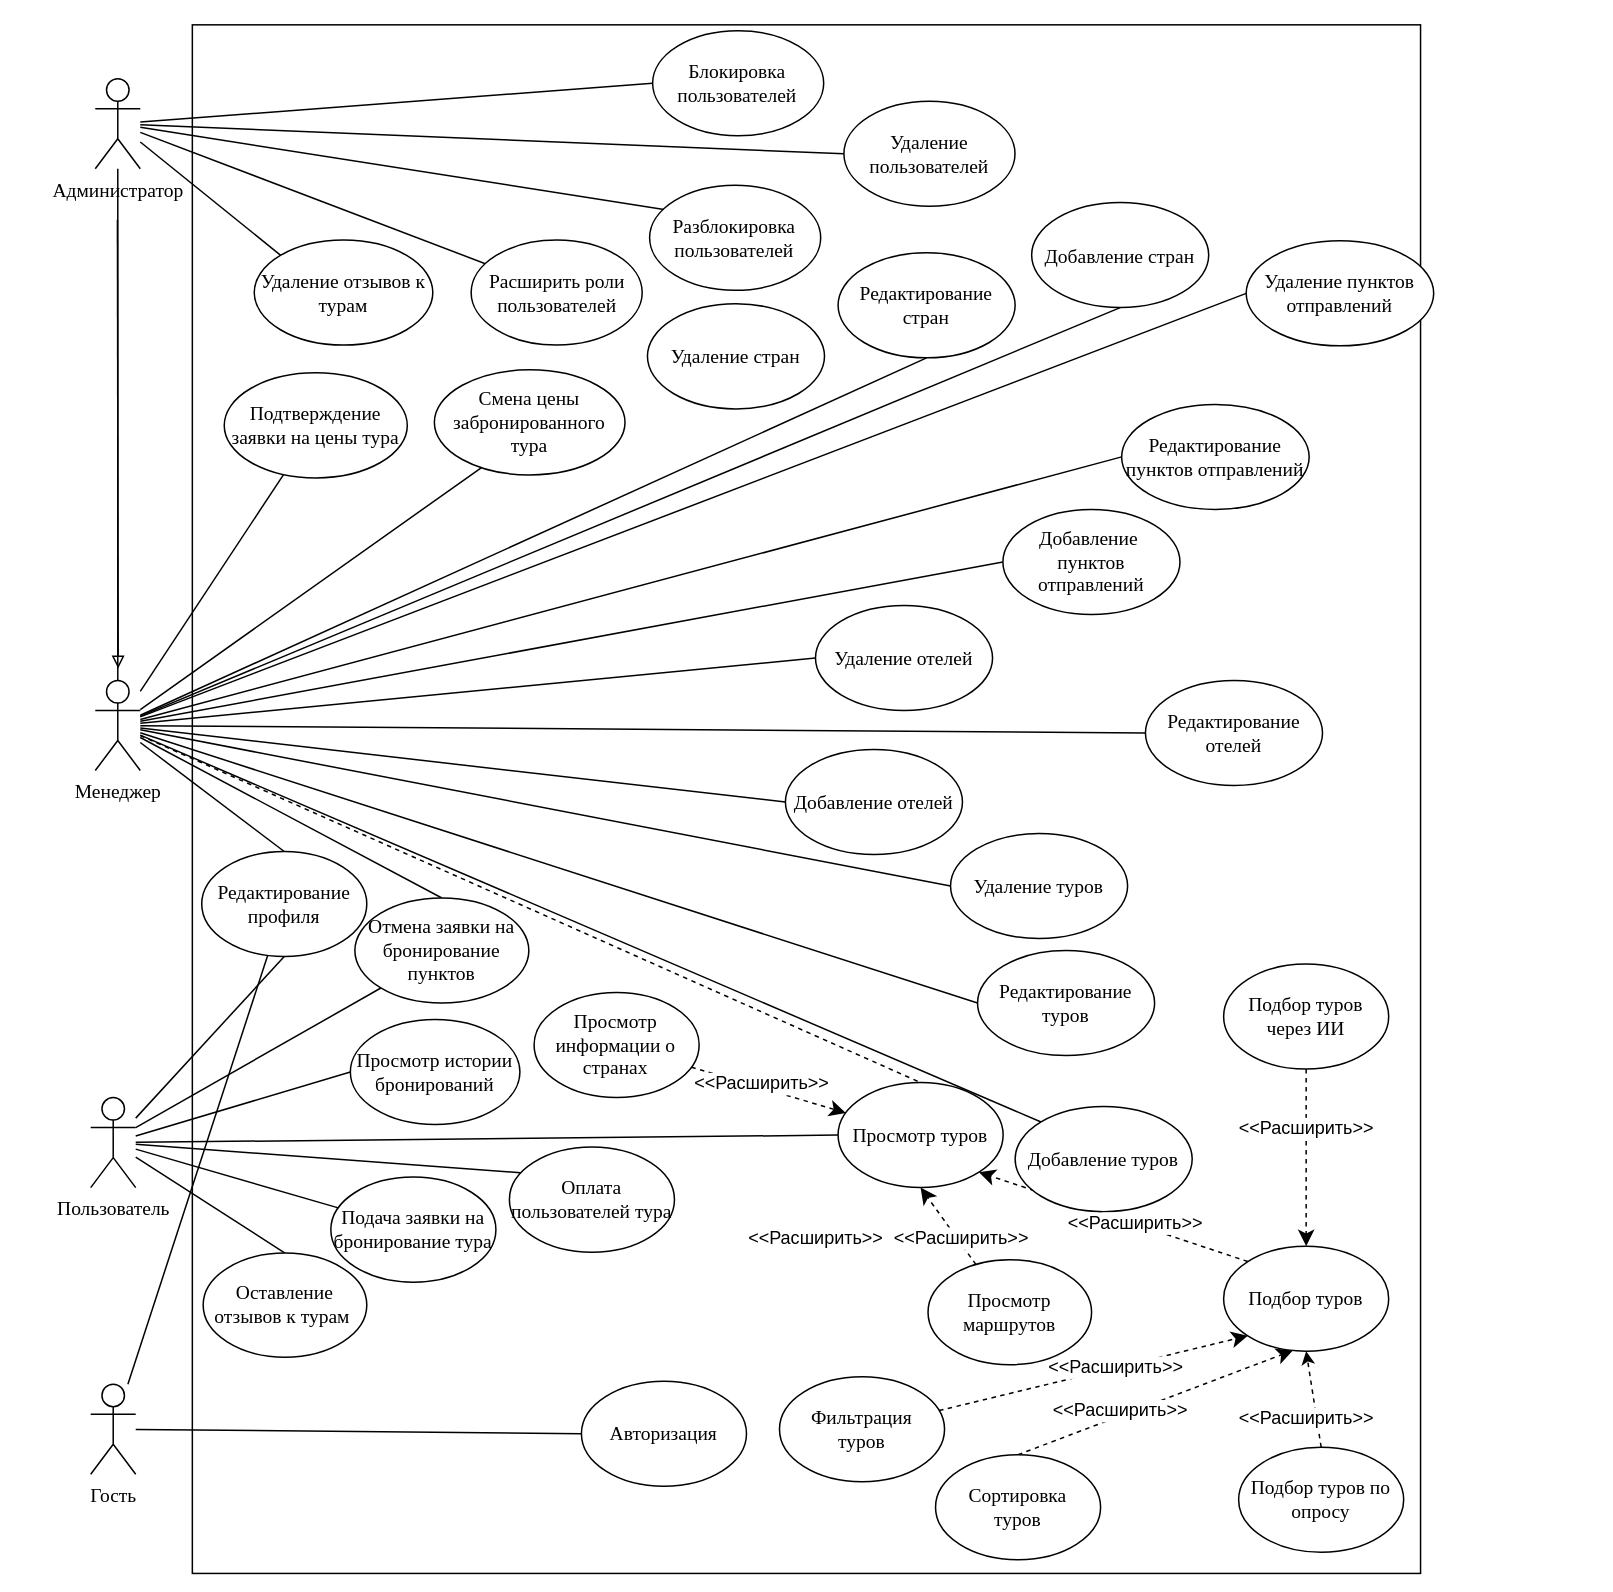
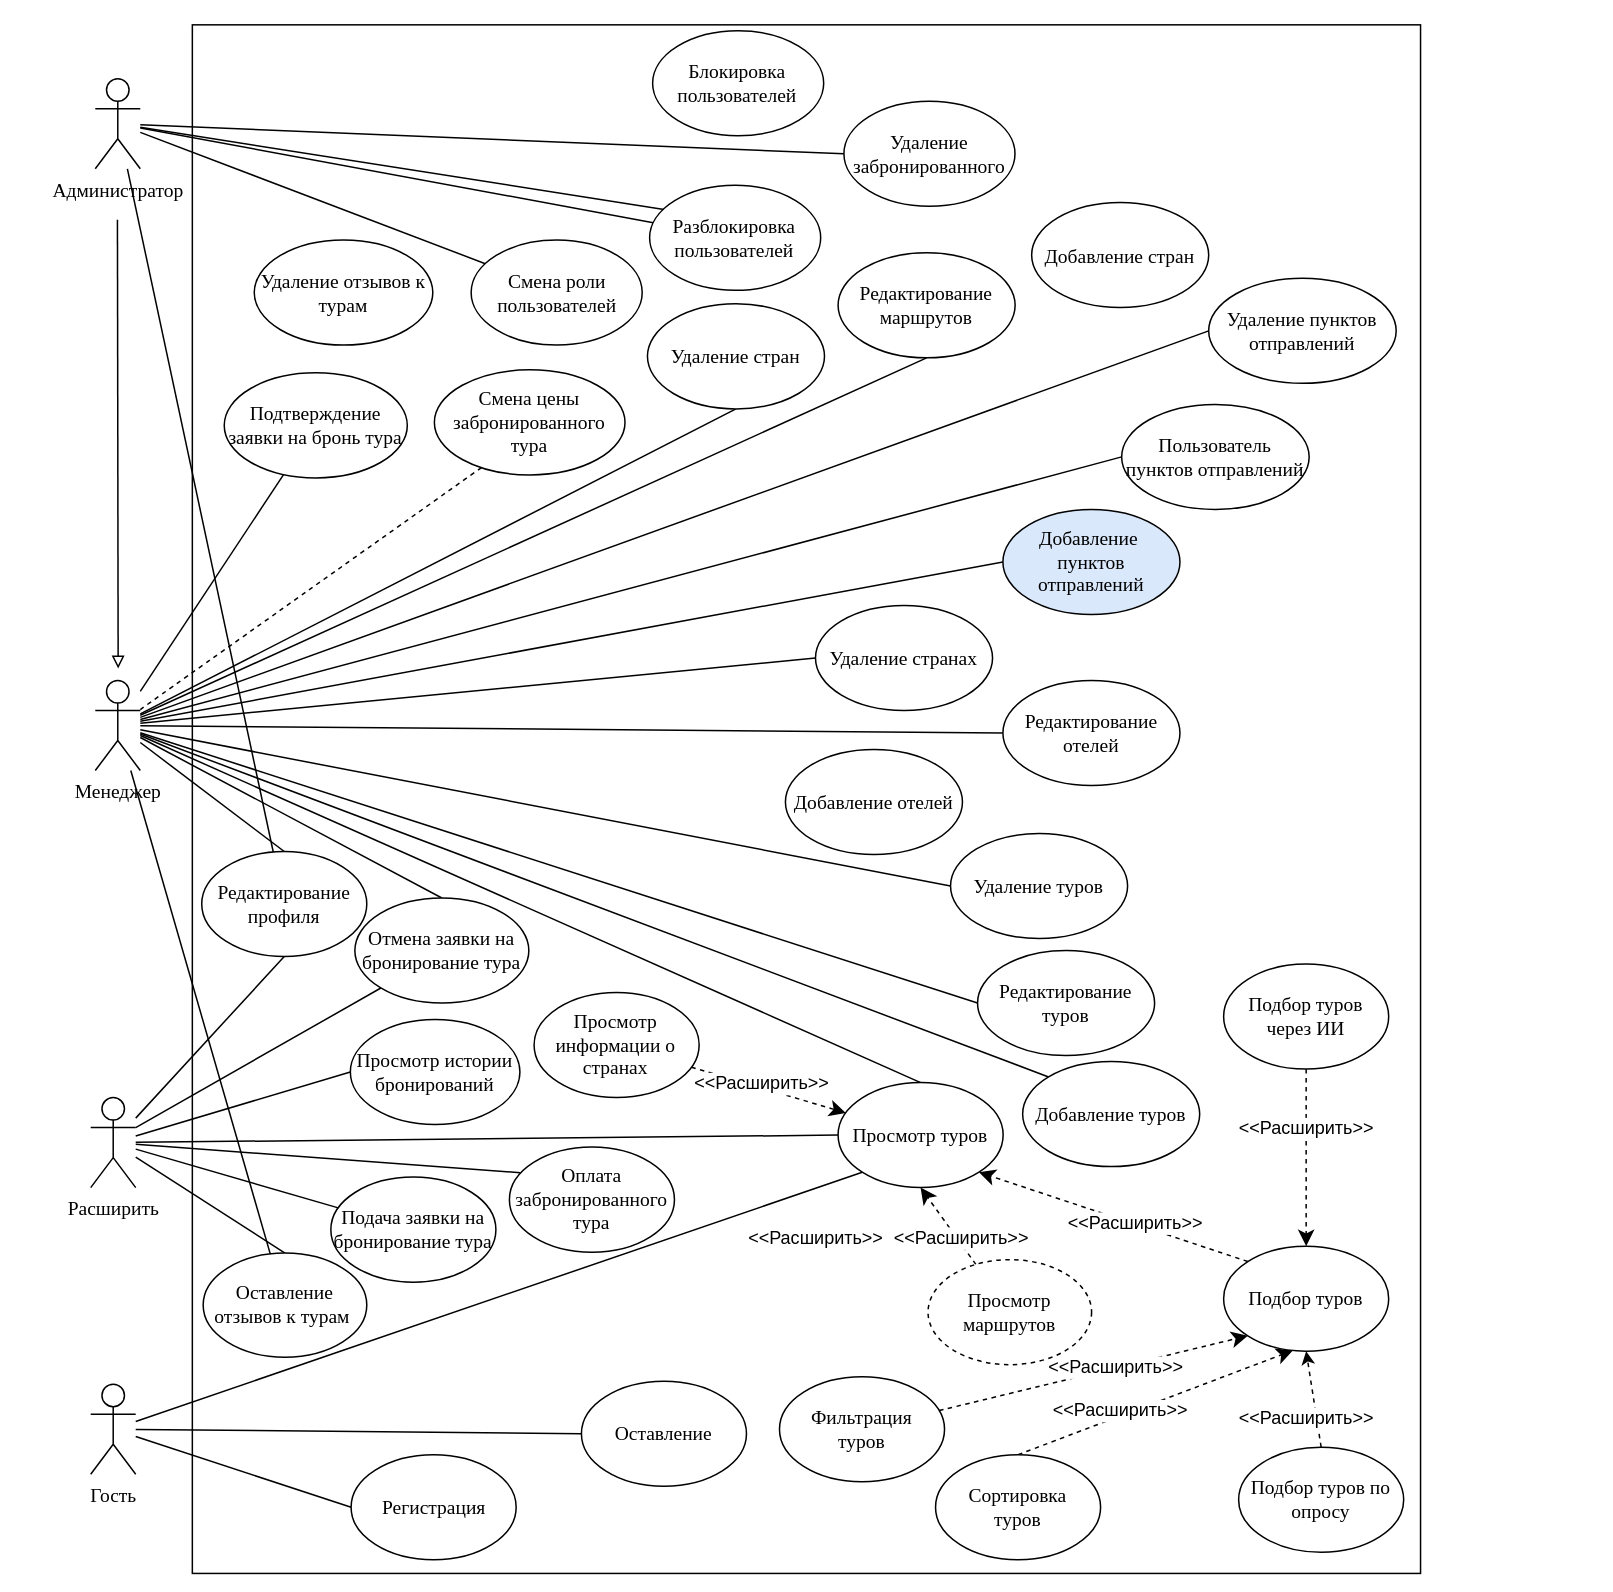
edge "Блокировка пользователей" -- "Администратор": now "Редактирование профиля" -- "Администратор"
node "Удаление пользователей": label "Удаление пользователей" -> "Удаление забронированного"
edge "Администратор" -- "Менеджер": now "Удаление стран" -- "Менеджер"
edge "Администратор" -- "Удаление отзывов к турам": now "Администратор" -- "Разблокировка пользователей"
node "Расширить роли пользователей": label "Расширить роли пользователей" -> "Смена роли пользователей"
node "Удаление пунктов отправлений": moved (1340, 293) -> (1302, 331)
node "Редактирование стран": label "Редактирование стран" -> "Редактирование маршрутов"
node "Подтверждение заявки на цены тура": label "Подтверждение заявки на цены тура" -> "Подтверждение заявки на бронь тура"
node "Редактирование пунктов отправлений": label "Редактирование пунктов отправлений" -> "Пользователь пунктов отправлений"
edge "Добавление стран" -- "Менеджер": now "Оставление отзывов к турам" -- "Менеджер"
node "Добавление пунктов отправлений": fillcolor #ffffff -> #dae8fc
edge "Смена цены забронированного тура" -- "Менеджер": style solid -> dashed
node "Удаление отелей": label "Удаление отелей" -> "Удаление странах"
node "Редактирование отелей": moved (1234, 733) -> (1091, 733)
edge "Менеджер" -- "Добавление отелей": removed
edge "Менеджер" -- "Просмотр туров": style dashed -> solid
node "Отмена заявки на бронирование пунктов": label "Отмена заявки на бронирование пунктов" -> "Отмена заявки на бронирование тура"
node "Добавление туров": moved (1103, 1159) -> (1111, 1114)
node "Оплата пользователей тура": label "Оплата пользователей тура" -> "Оплата забронированного тура"
node "Пользователь": label "Пользователь" -> "Расширить"
edge "Редактирование профиля" -- "Гость": now "Просмотр туров" -- "Гость"
node "Просмотр маршрутов": style solid -> dashed
node "Авторизация": label "Авторизация" -> "Оставление"
edge "Гость" -- "Регистрация": added
node "Регистрация": added
